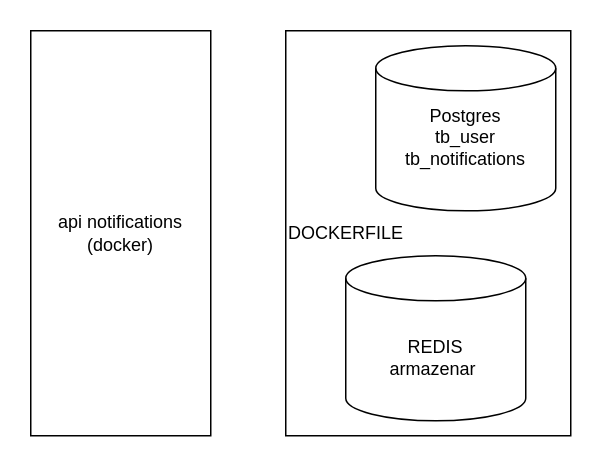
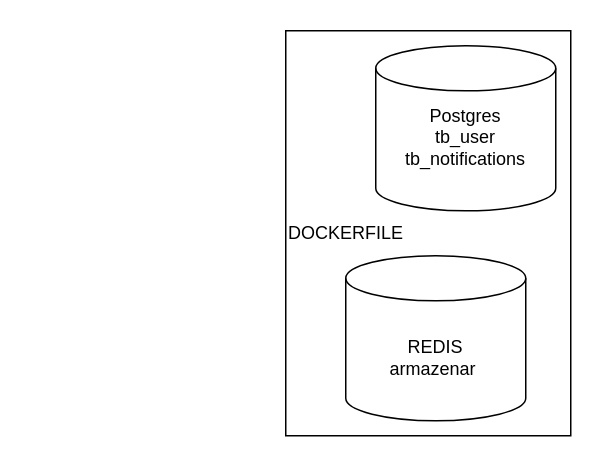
node "api notifications (docker)": removed
